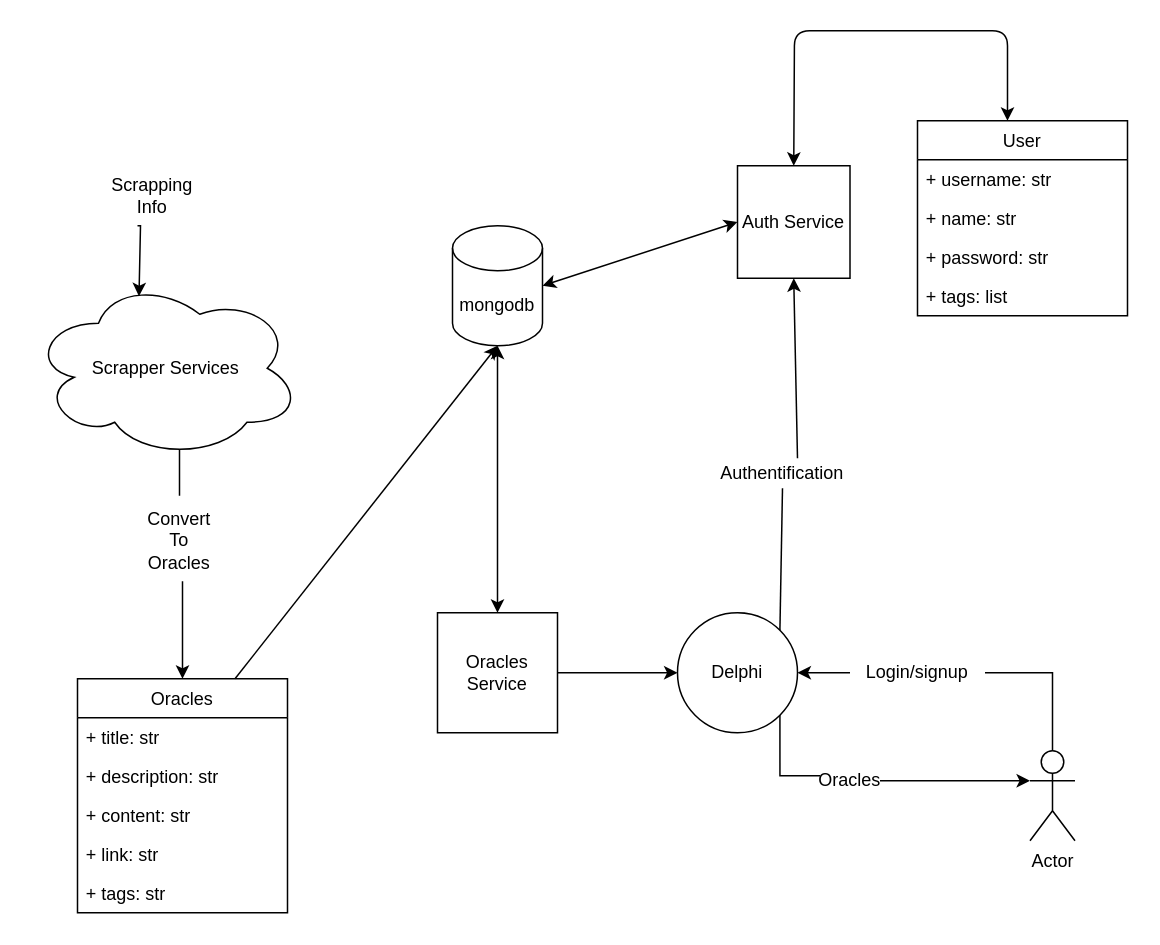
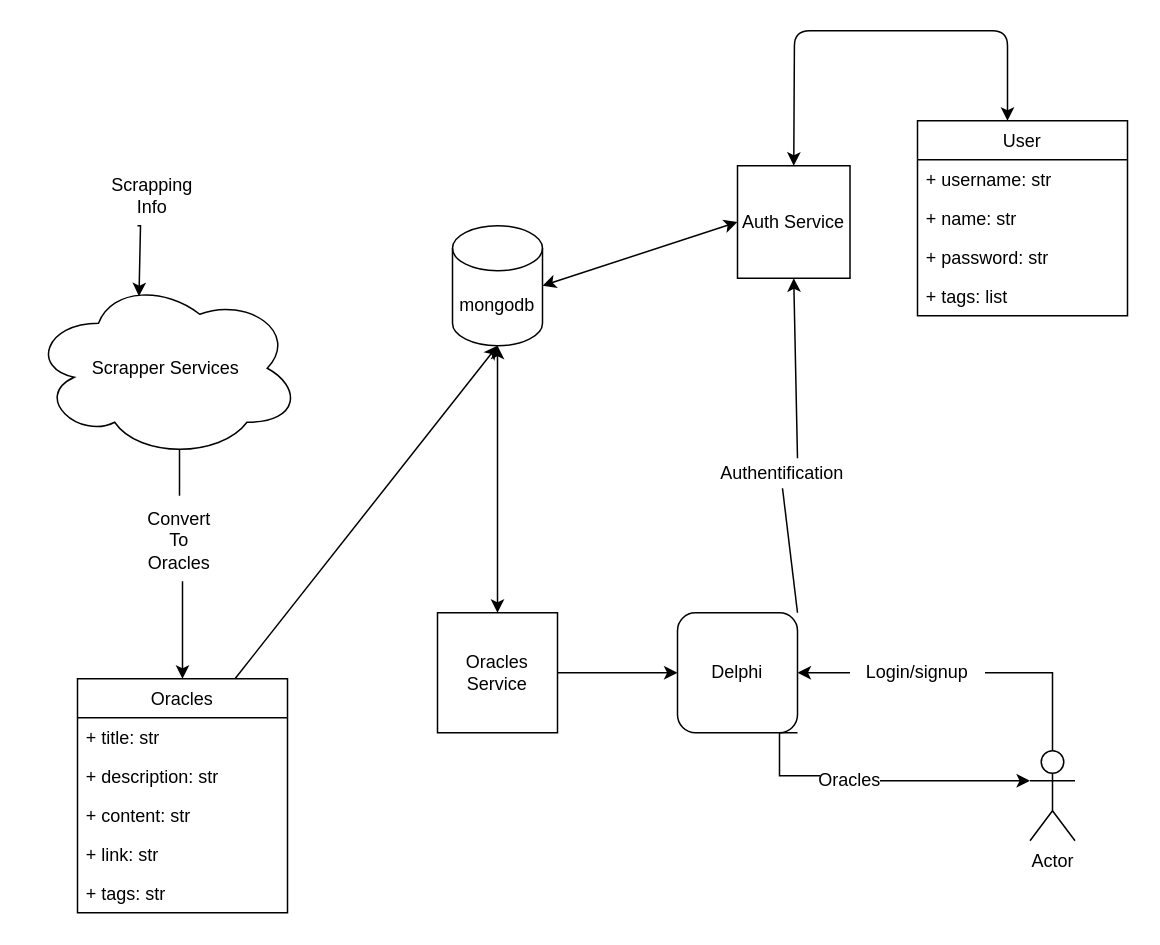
node "Delphi": shape ellipse -> rounded rectangle
